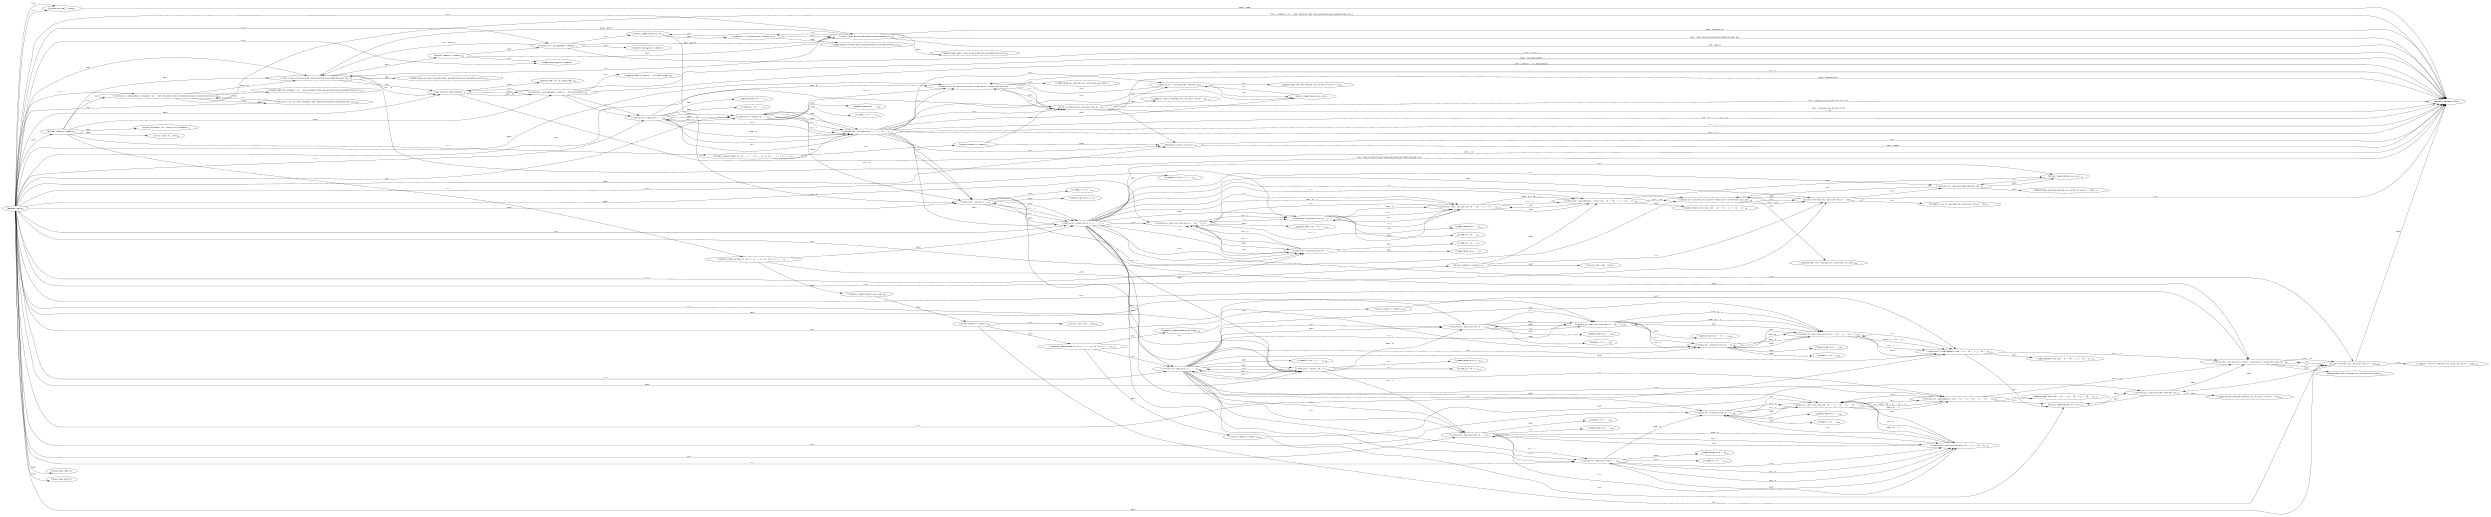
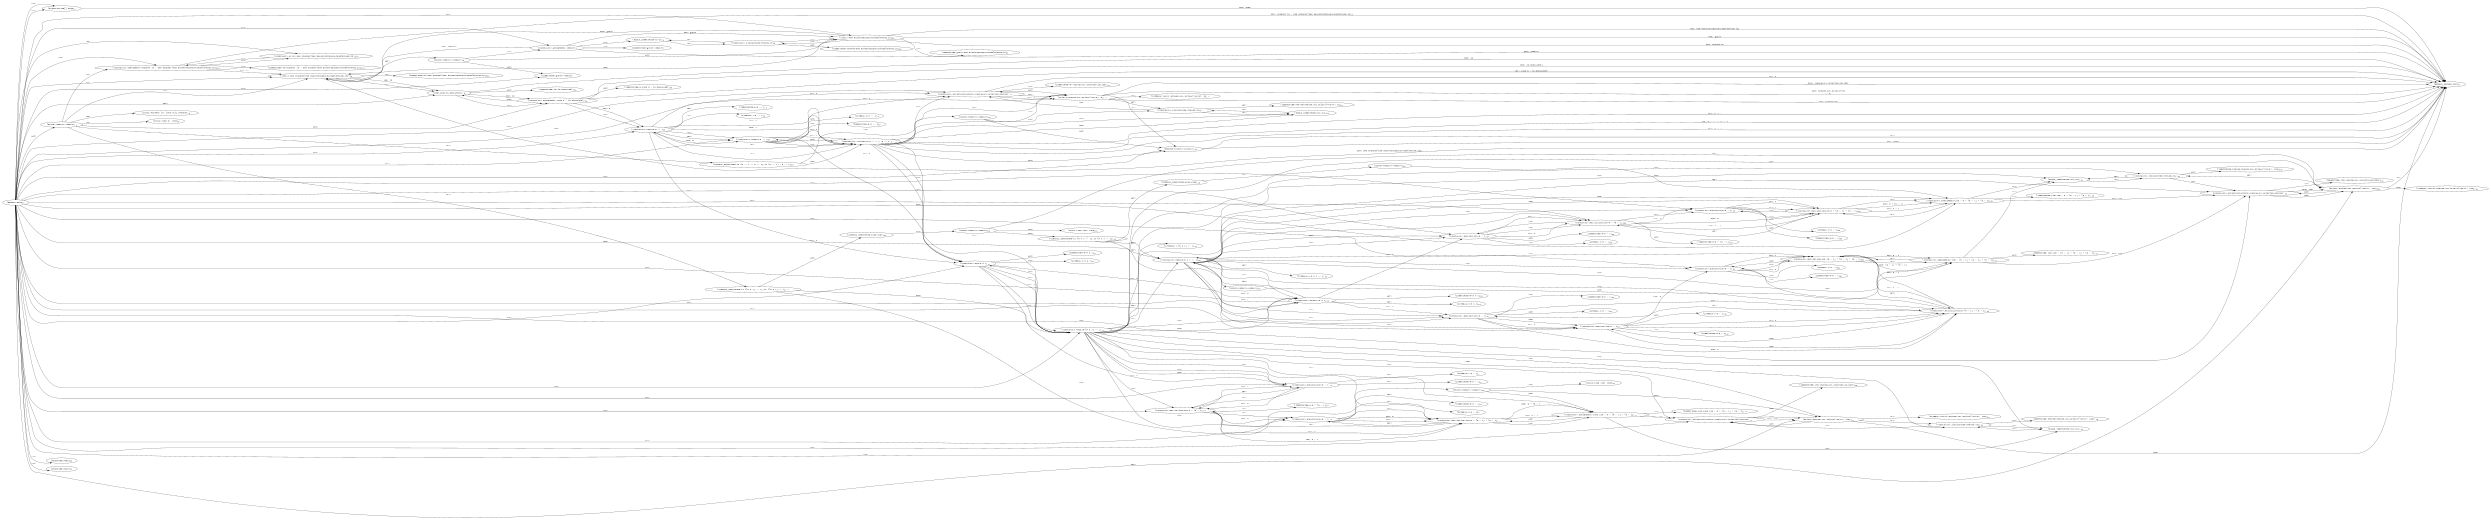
edge "(FIELD_IDENTIFIER,in,in)" -> "(<operator>.and,N & 1)": now "(<operator>.equals,N == 1)" -> "(<operator>.and,N & 1)"
